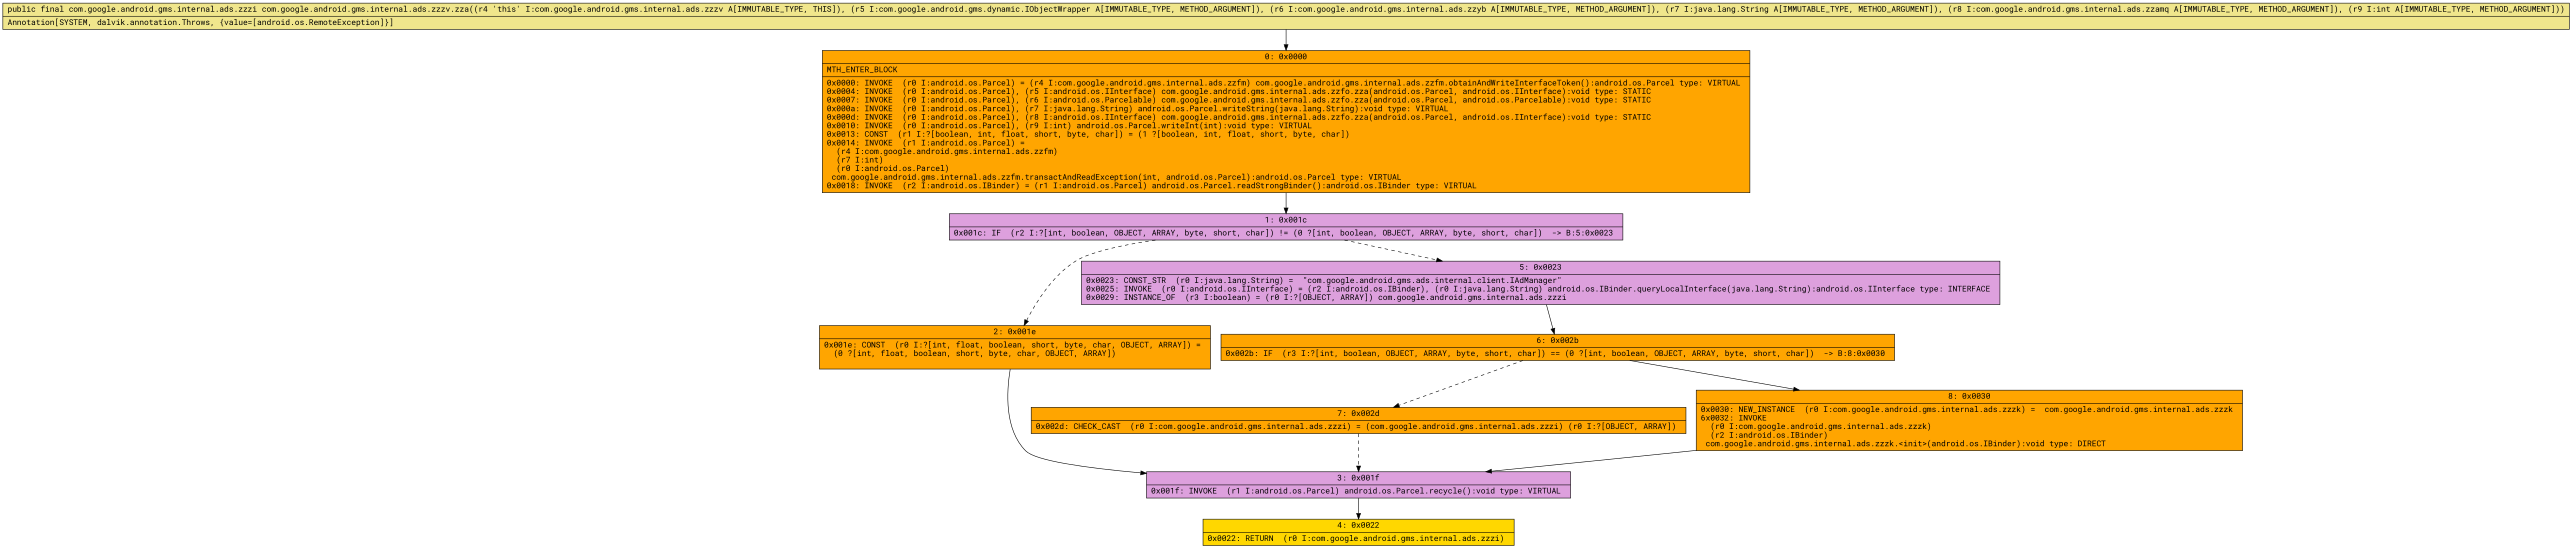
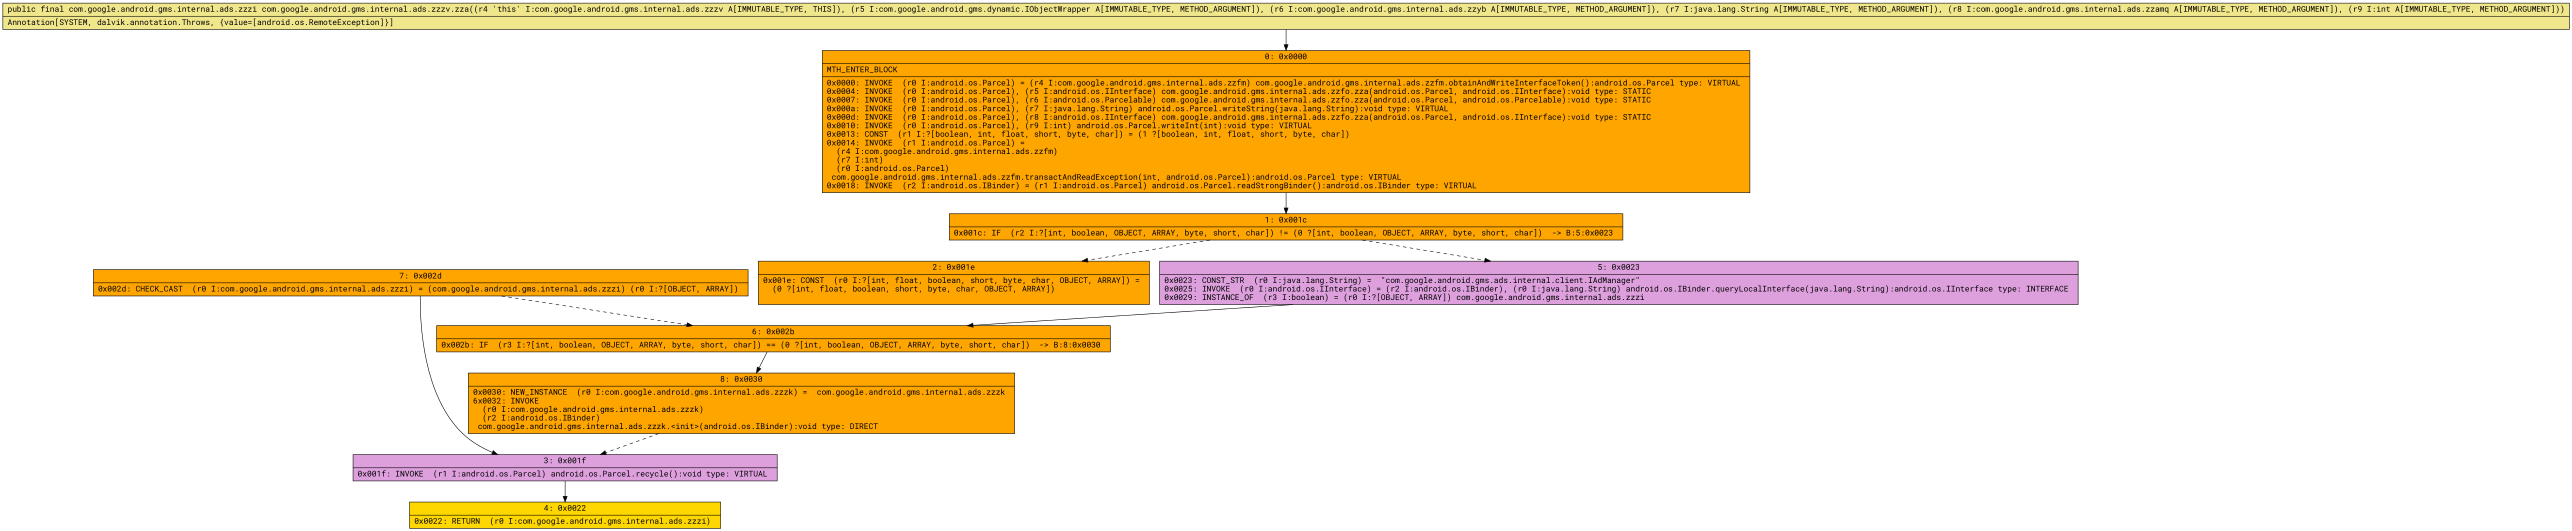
node "1: 0x001c": fillcolor plum -> orange
edge "6: 0x002b" -> "7: 0x002d": reversed
edge "7: 0x002d" -> "3: 0x001f": style dashed -> solid
edge "2: 0x001e" -> "3: 0x001f": removed
edge "8: 0x0030" -> "3: 0x001f": style solid -> dashed
